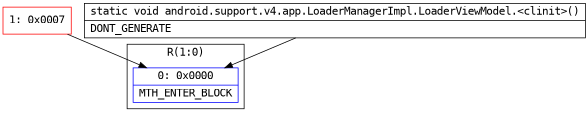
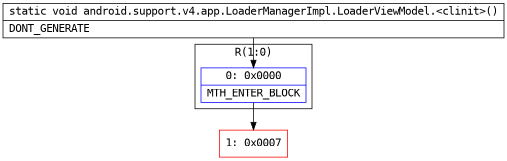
edge "1: 0x0007" -> "0: 0x0000": reversed
